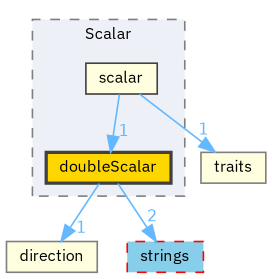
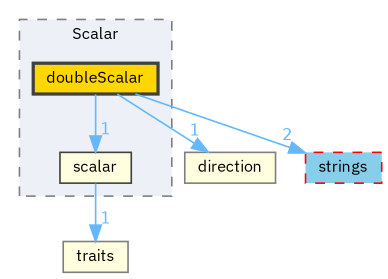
edge "scalar" -> "doubleScalar": reversed
